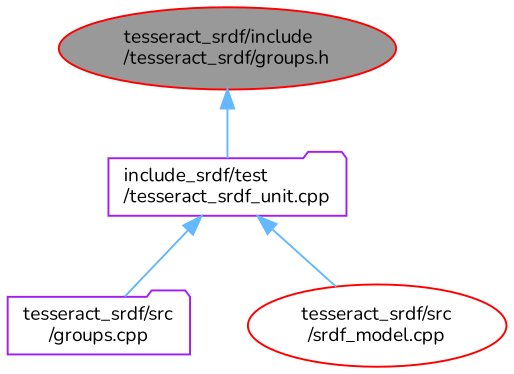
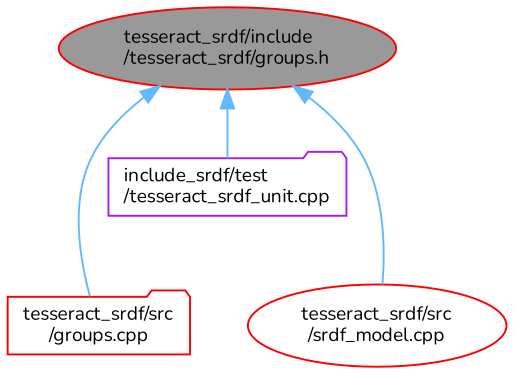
edge "tesseract_srdf/src /srdf_model.cpp" -> "include_srdf/test /tesseract_srdf_unit.cpp": now "tesseract_srdf/src /srdf_model.cpp" -> "tesseract_srdf/include /tesseract_srdf/groups.h"
edge "tesseract_srdf/src /groups.cpp" -> "include_srdf/test /tesseract_srdf_unit.cpp": now "tesseract_srdf/src /groups.cpp" -> "tesseract_srdf/include /tesseract_srdf/groups.h"
node "tesseract_srdf/src /groups.cpp": color purple -> red
